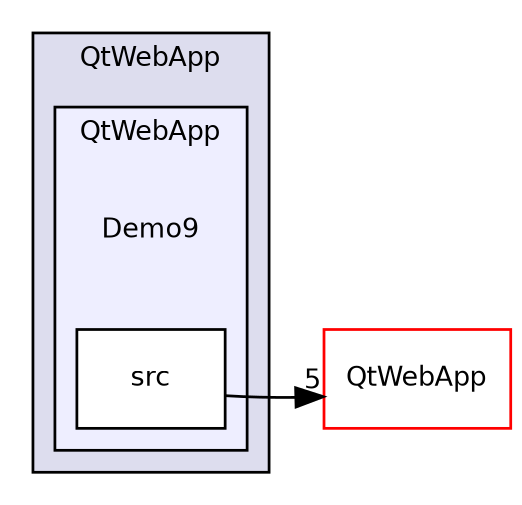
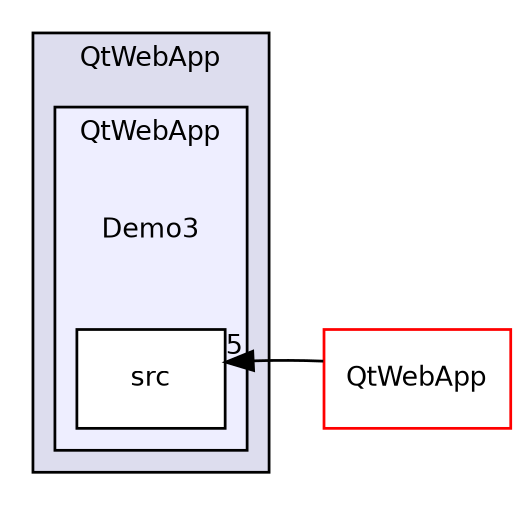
node "Demo9": label "Demo9" -> "Demo3"
edge "src" -> "QtWebApp": reversed
